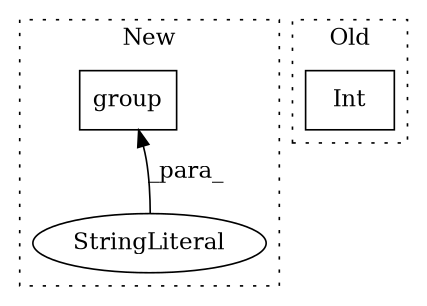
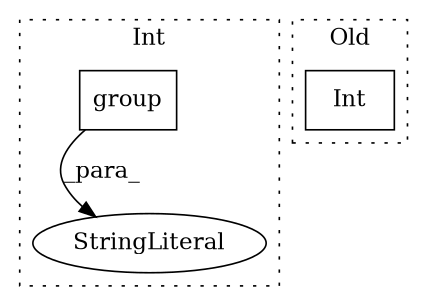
cluster "New": label "New" -> "Int"
edge "StringLiteral" -> "group": reversed
